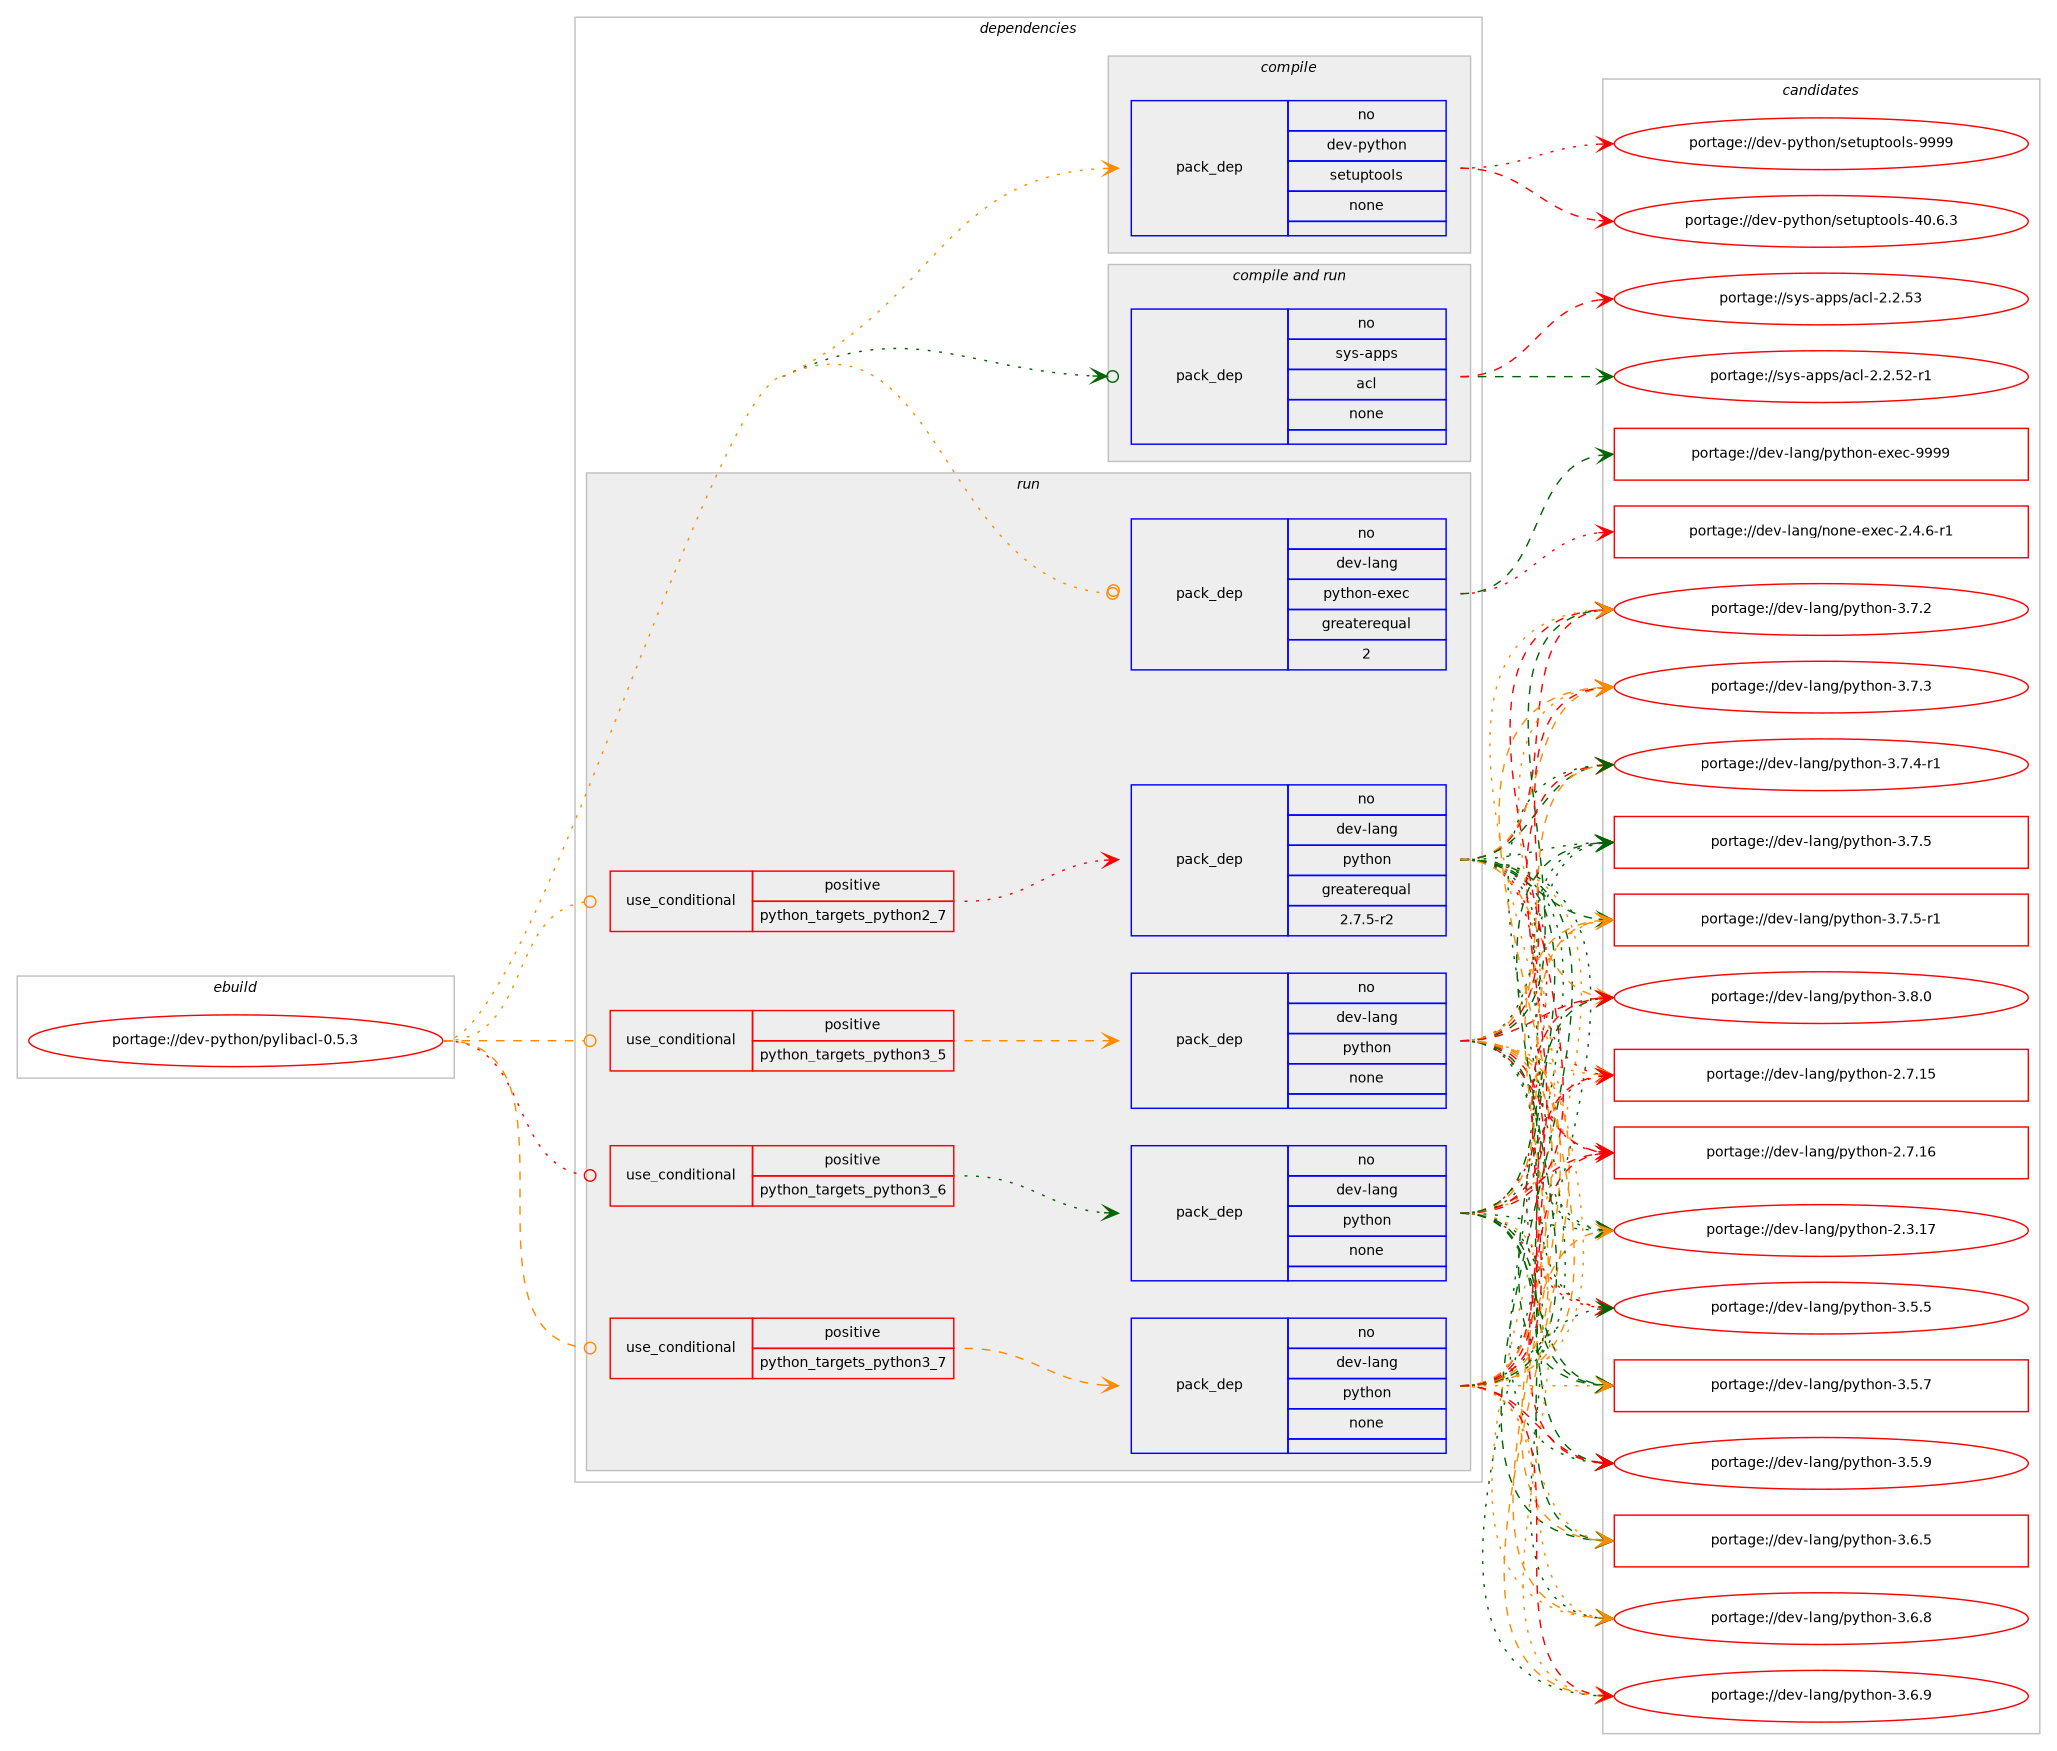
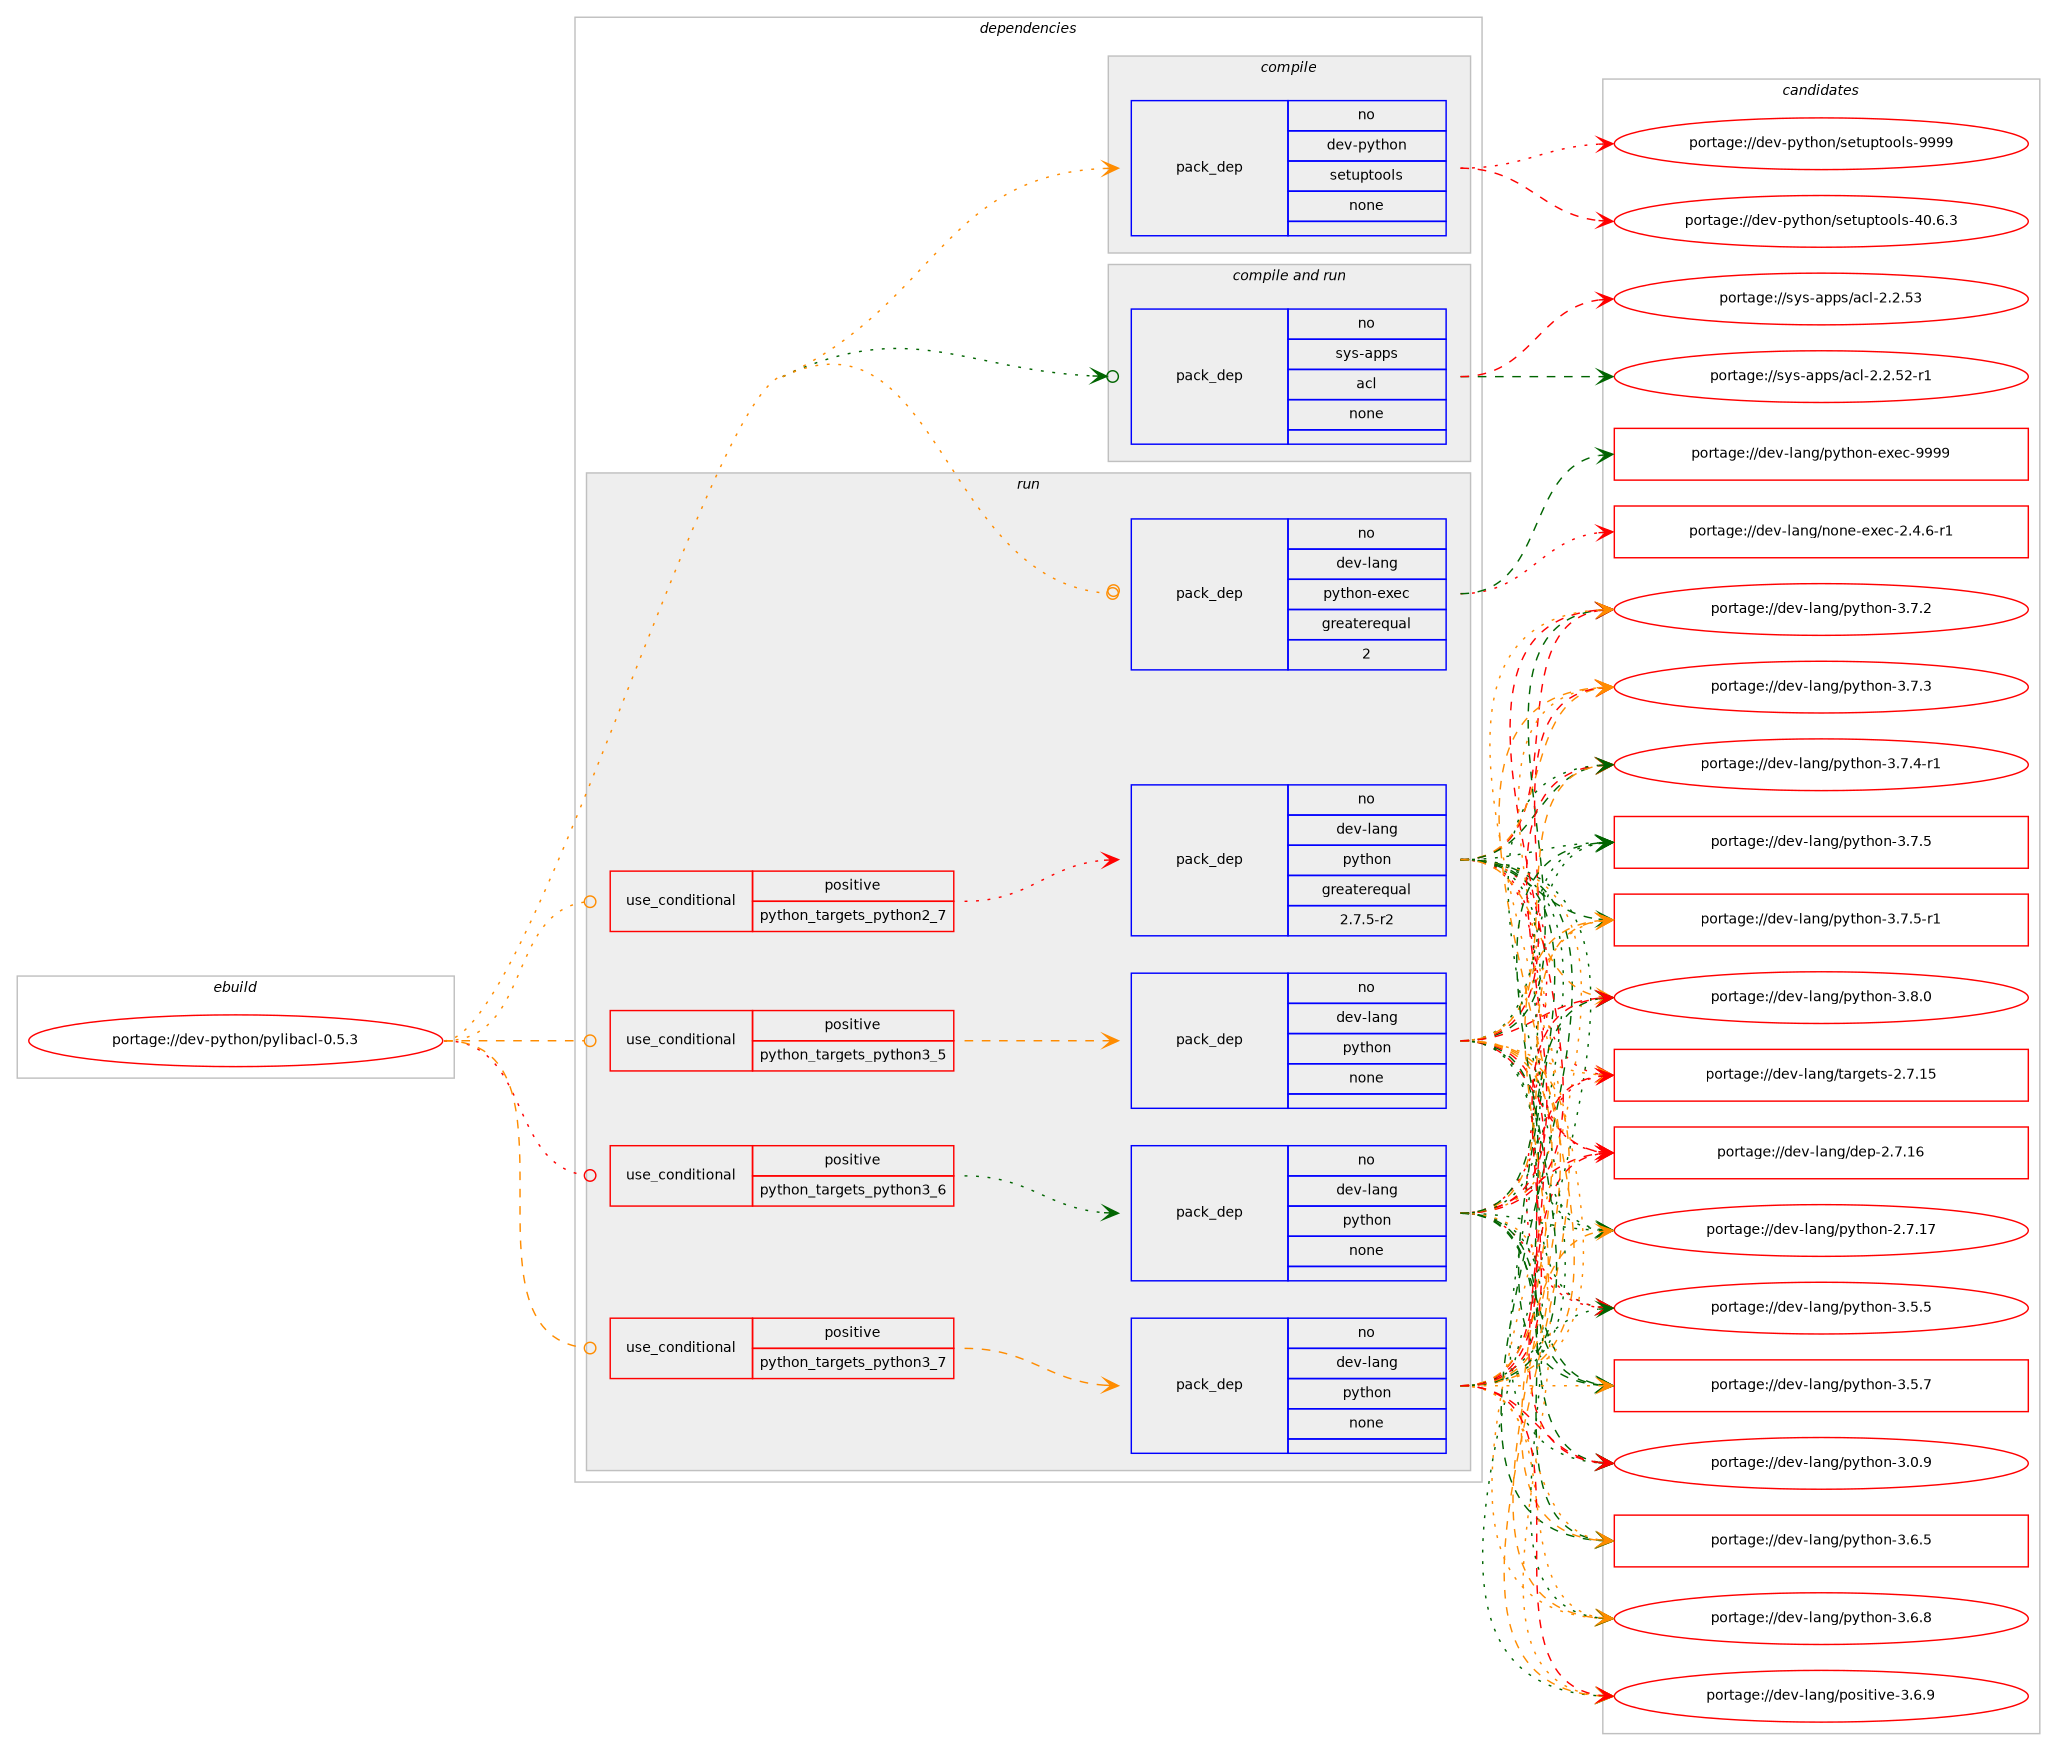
node "portage://dev-lang/python-2.7.15": label "portage://dev-lang/python-2.7.15" -> "portage://dev-lang/targets-2.7.15"
node "portage://dev-lang/python-2.7.16": label "portage://dev-lang/python-2.7.16" -> "portage://dev-lang/dep-2.7.16"
node "portage://dev-lang/python-2.3.17": label "portage://dev-lang/python-2.3.17" -> "portage://dev-lang/python-2.7.17"
node "portage://dev-lang/python-3.5.9": label "portage://dev-lang/python-3.5.9" -> "portage://dev-lang/python-3.0.9"
node "portage://dev-lang/python-3.6.9": label "portage://dev-lang/python-3.6.9" -> "portage://dev-lang/positive-3.6.9"
